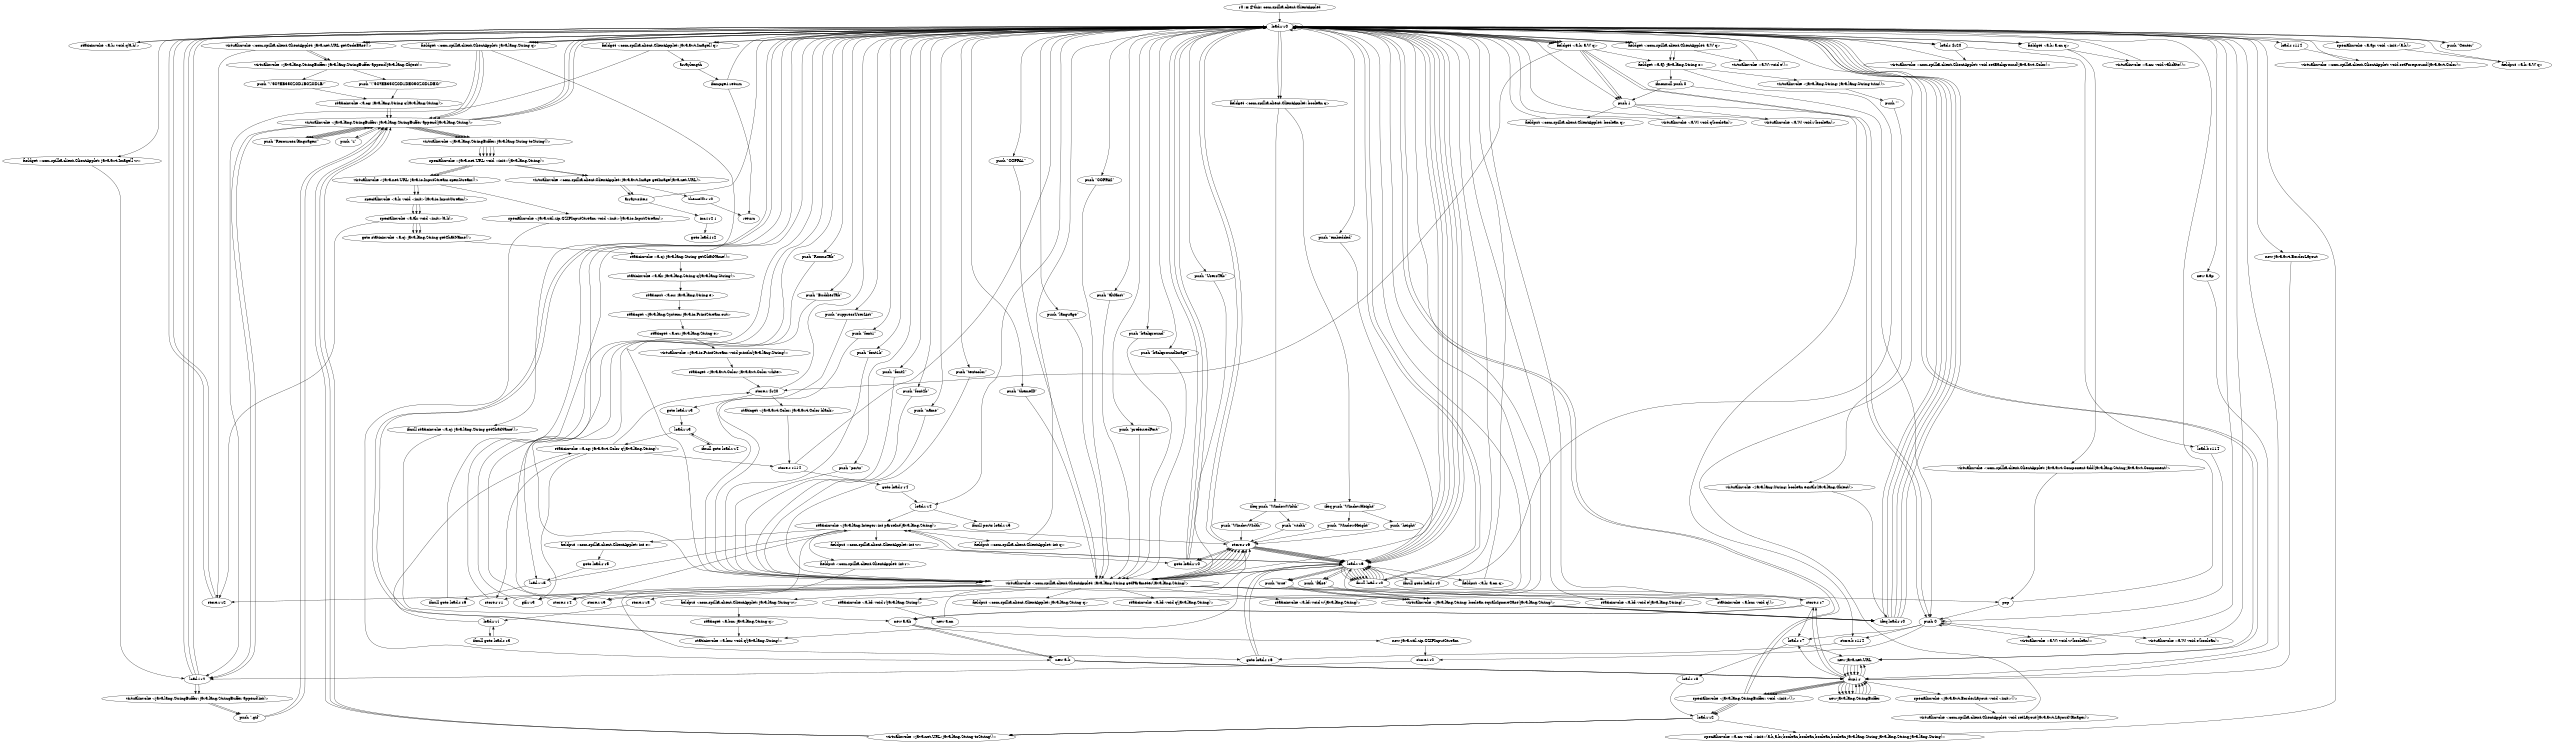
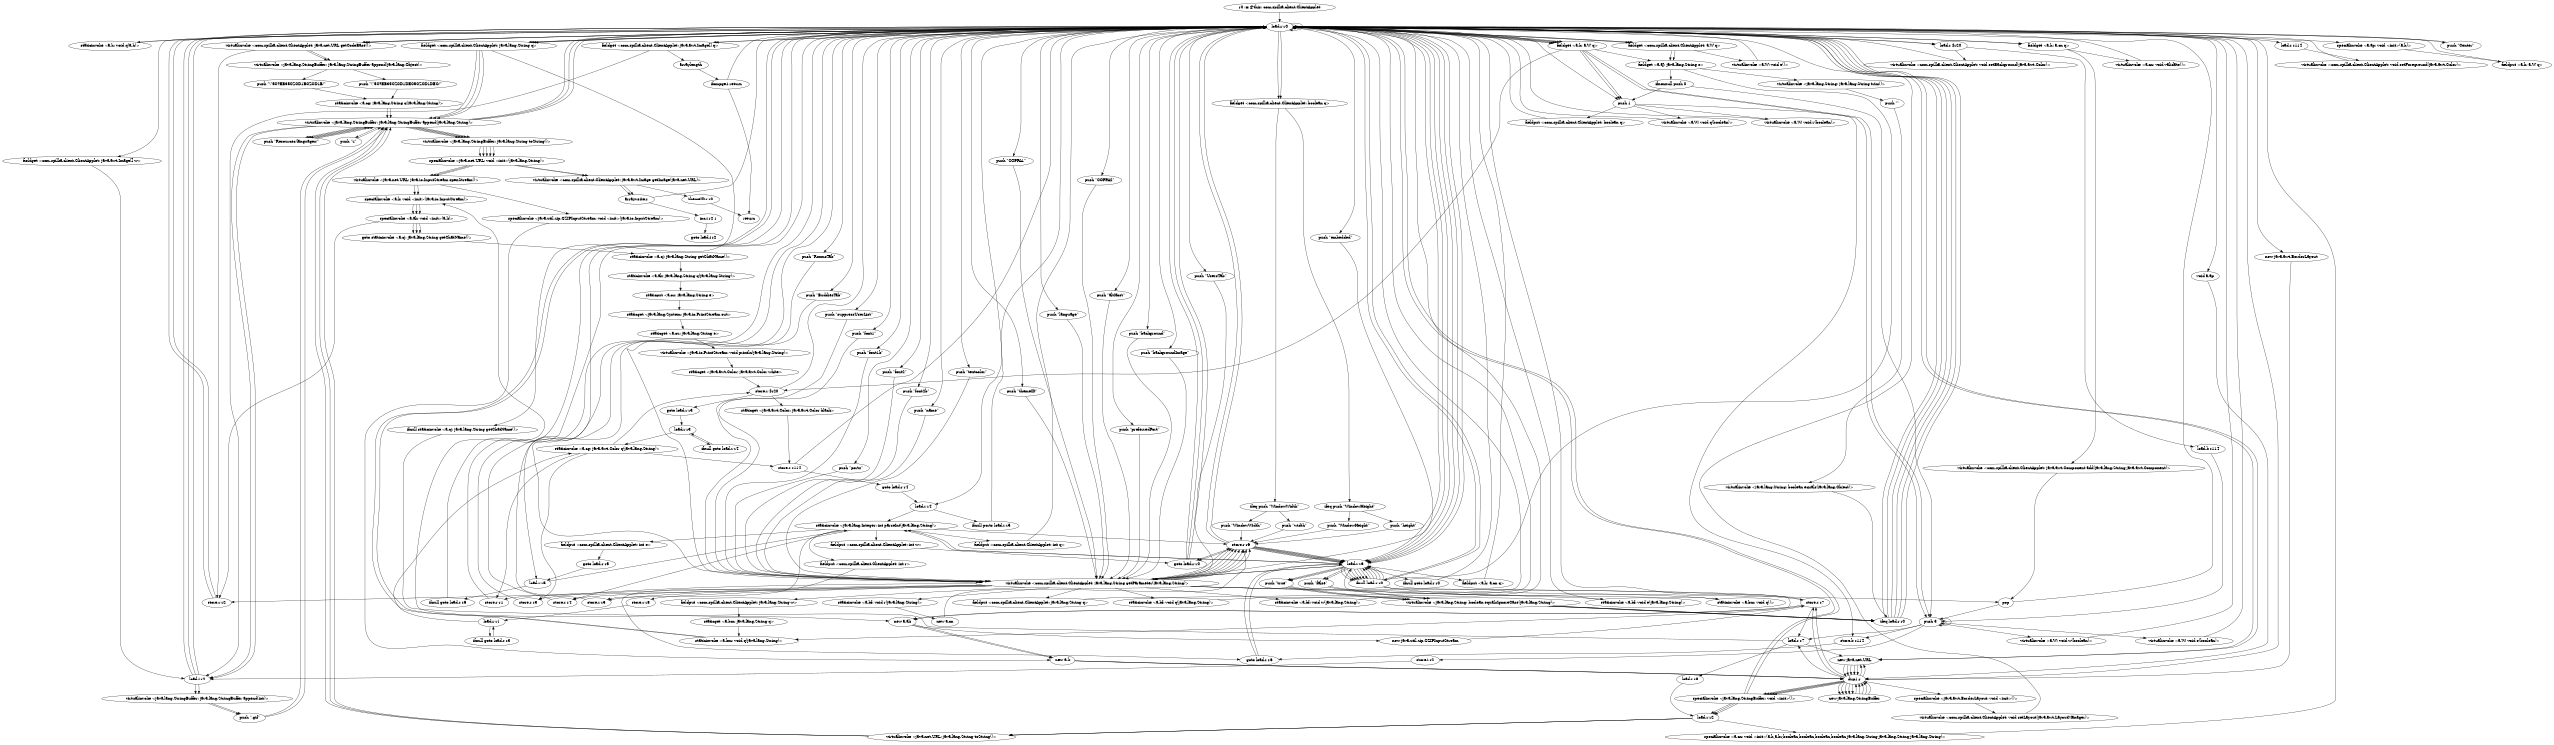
edge "ifnull ports load.r r5" -> "load.r r0": added
node "new a.ap": label "new a.ap" -> "void a.ap"
node "gif.r r3": label "gif.r r3" -> "store.r r3"
edge "load.r r7" -> "specialinvoke <a.k: void <init>(java.io.InputStream)>": added
node "push 0": label "push 0" -> "push 3"
edge "load.r r6" -> "staticinvoke <a.bm: void q(java.lang.String)>": now "ifnull load.r r0" -> "staticinvoke <a.bm: void q(java.lang.String)>"
edge "new java.util.zip.GZIPInputStream" -> "store.i r2": now "new java.util.zip.GZIPInputStream" -> "store.r r7"
